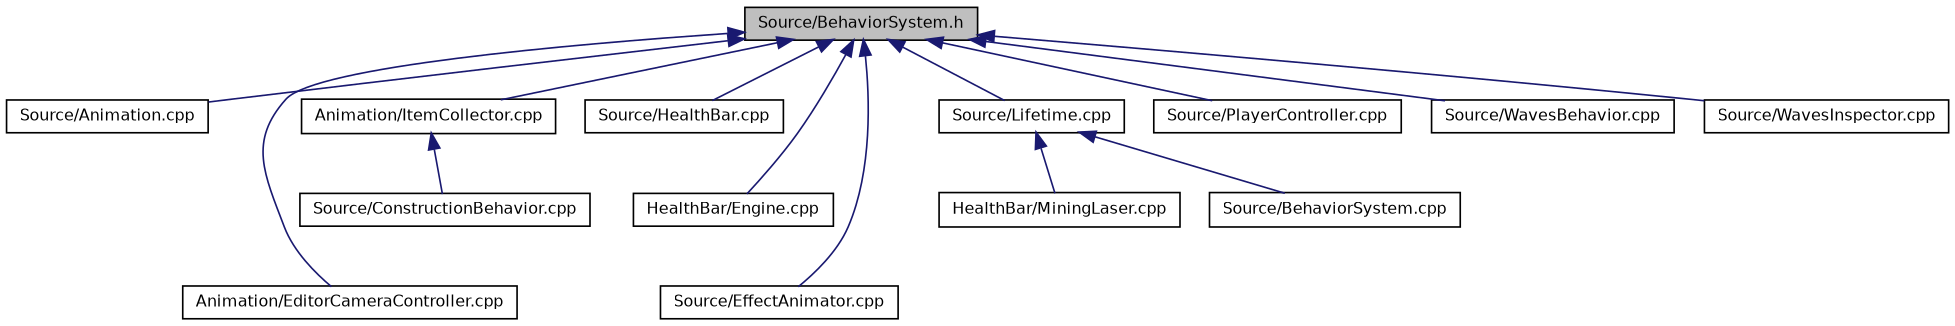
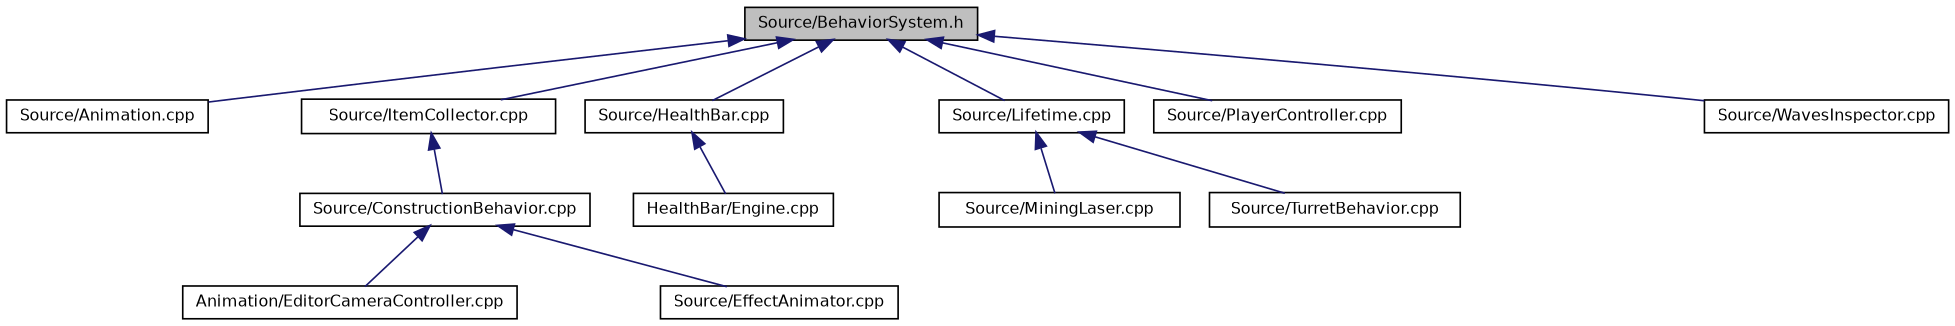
edge "Animation/EditorCameraController.cpp" -> "Source/BehaviorSystem.h": now "Animation/EditorCameraController.cpp" -> "Source/ConstructionBehavior.cpp"
node "Animation/ItemCollector.cpp": label "Animation/ItemCollector.cpp" -> "Source/ItemCollector.cpp"
node "Source/WavesBehavior.cpp": removed
edge "HealthBar/Engine.cpp" -> "Source/BehaviorSystem.h": now "HealthBar/Engine.cpp" -> "Source/HealthBar.cpp"
edge "Source/EffectAnimator.cpp" -> "Source/BehaviorSystem.h": now "Source/EffectAnimator.cpp" -> "Source/ConstructionBehavior.cpp"
node "HealthBar/MiningLaser.cpp": label "HealthBar/MiningLaser.cpp" -> "Source/MiningLaser.cpp"
node "Source/BehaviorSystem.cpp": label "Source/BehaviorSystem.cpp" -> "Source/TurretBehavior.cpp"
